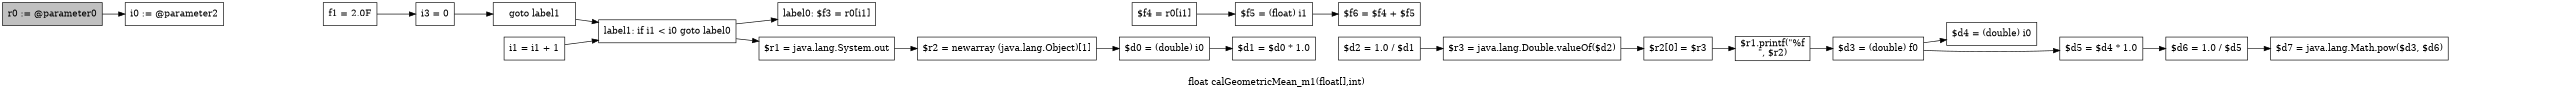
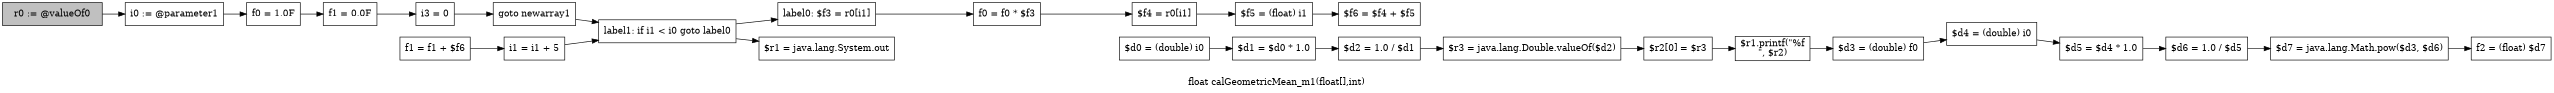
node "r0 := @parameter0": label "r0 := @parameter0" -> "r0 := @valueOf0"
node "i0 := @parameter2": label "i0 := @parameter2" -> "i0 := @parameter1"
node "f0 = 1.0F": added
node "f1 = 2.0F": label "f1 = 2.0F" -> "f1 = 0.0F"
node "goto label1": label "goto label1" -> "goto newarray1"
node "f0 = f0 * $f3": added
node "f1 = f1 + $f6": added
node "i1 = i1 + 1": label "i1 = i1 + 1" -> "i1 = i1 + 5"
node "$r2 = newarray (java.lang.Object)[1]": removed
edge "$d1 = $d0 * 1.0" -> "$d2 = 1.0 / $d1": added
node "f2 = (float) $d7": added
edge "$d3 = (double) f0" -> "$d5 = $d4 * 1.0": now "$d4 = (double) i0" -> "$d5 = $d4 * 1.0"
